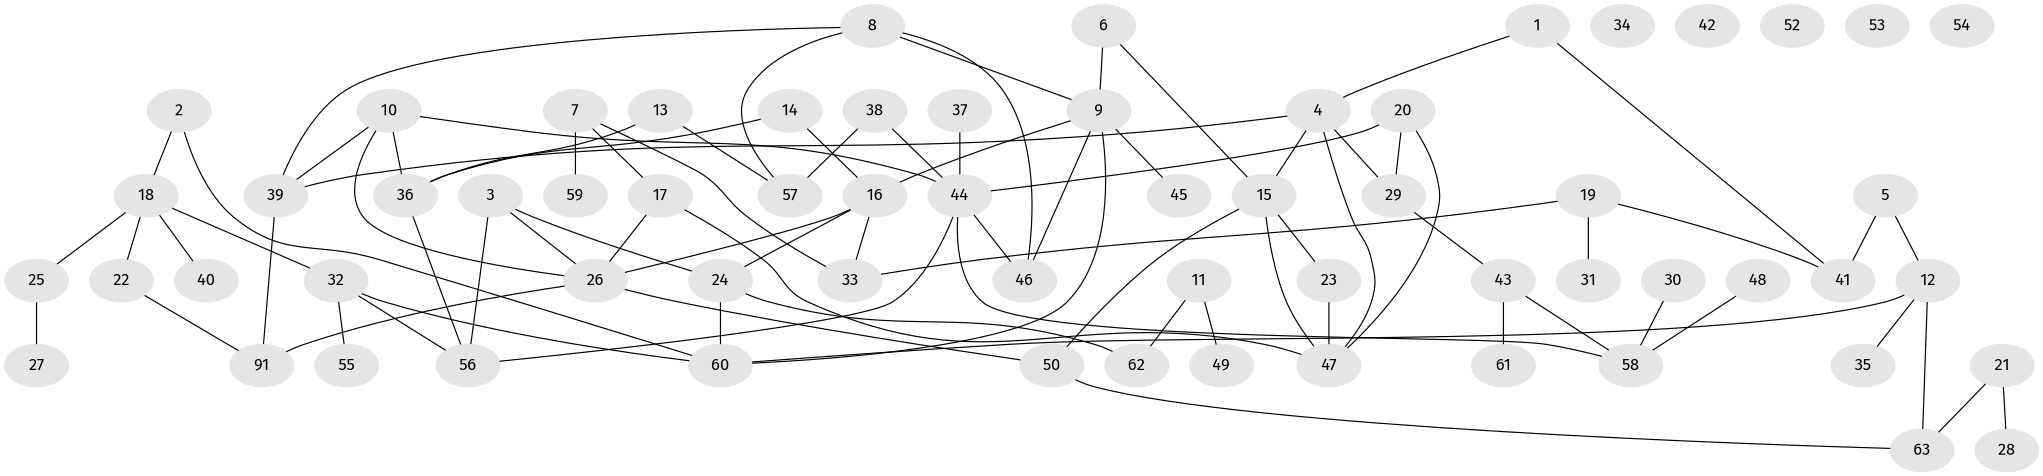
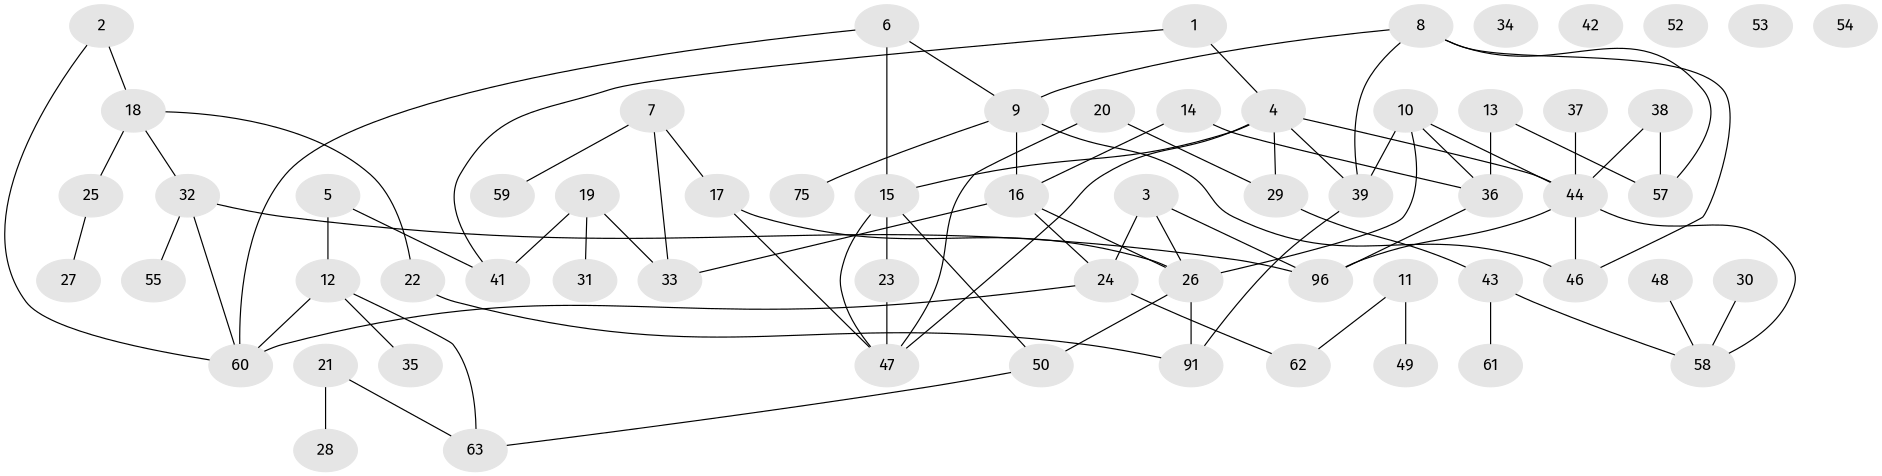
edge "20" -- "44": now "4" -- "44"
node "45": label "45" -> "75"
node "40": removed
edge "9" -- "60": now "6" -- "60"
node "56": label "56" -> "96"
